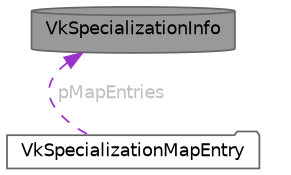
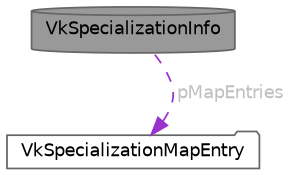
edge "VkSpecializationMapEntry" -> "VkSpecializationInfo": reversed
